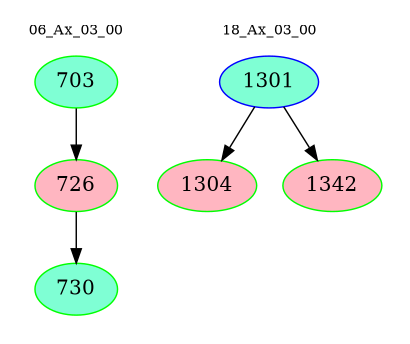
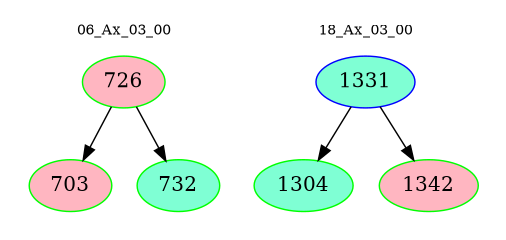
node "703": fillcolor aquamarine -> lightpink
node "1301": label "1301" -> "1331"
edge "703" -> "726": reversed
node "1304": fillcolor lightpink -> aquamarine
node "730": label "730" -> "732"
